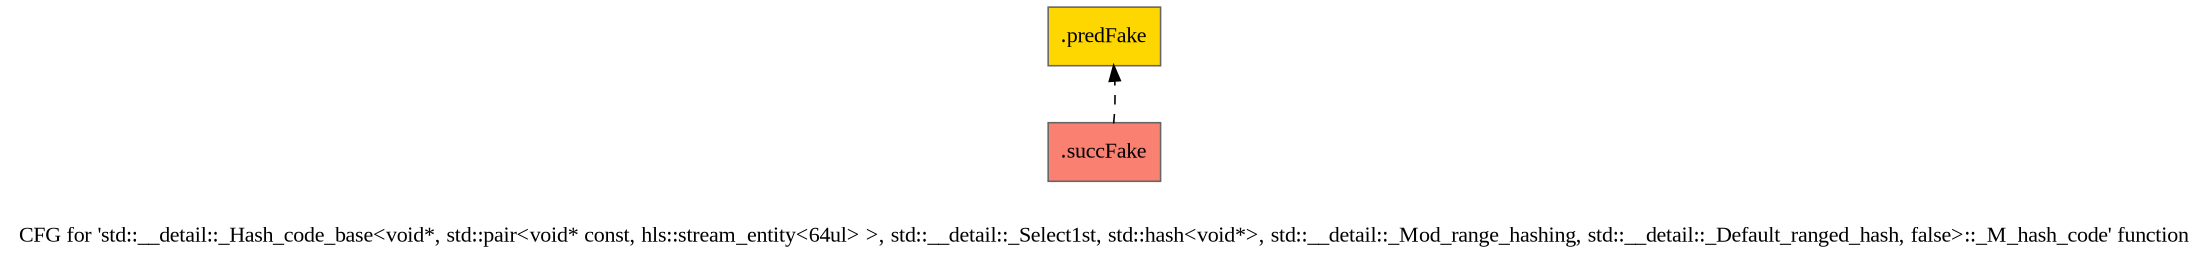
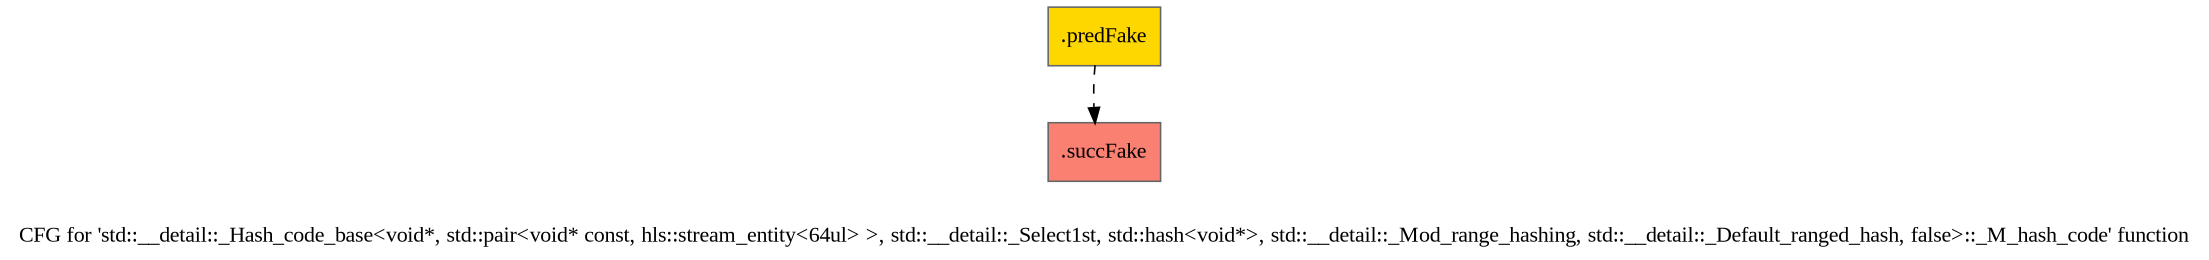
edge ".succFake" -> ".predFake": reversed
